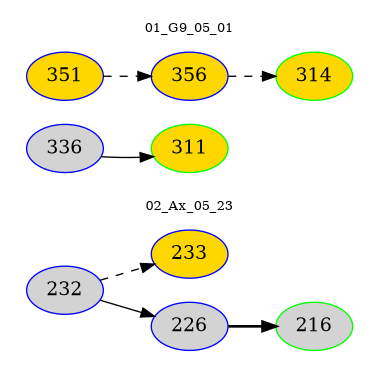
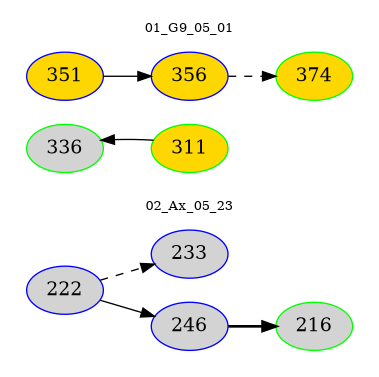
edge "351" -> "356": style dashed -> solid
node "314": label "314" -> "374"
node "336": color blue -> green
edge "336" -> "311": reversed
node "233": fillcolor gold -> lightgrey
node "232": label "232" -> "222"
node "226": label "226" -> "246"
